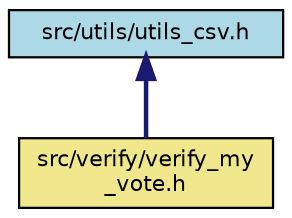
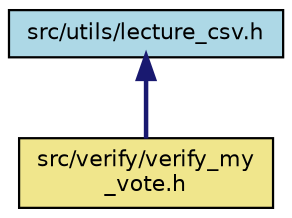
node "src/utils/utils_csv.h": label "src/utils/utils_csv.h" -> "src/utils/lecture_csv.h"
